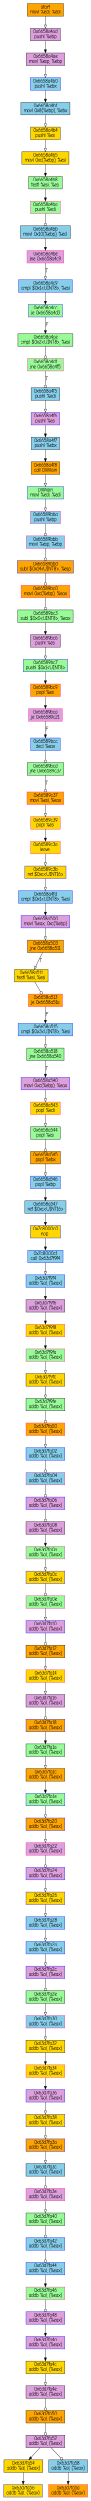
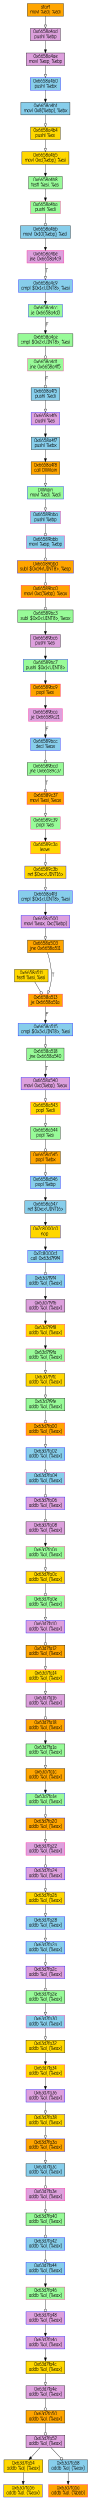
edge "0x6658a4d1 jne 0x6658a4f5" -> "0x6658a4f5 pushl %edi": label "T" -> "F"
edge "0x66589bc6 pushl %esi" -> "0x66589bc7 pushl $0x1<UINT8>": arrowhead onormal -> normal
node "0x66589c39 popl %esi": fillcolor gold -> palegreen
edge "0x6658a503 jne 0x6658a511" -> "0x6658a511 testl %esi, %esi": now "0x6658a503 jne 0x6658a511" -> "0x6658a513 je 0x6658a51a"
edge "0x7c8000c1 call 0x63d7f9f4" -> "0x63d7f9f4 addb %al, (%eax)": arrowhead onormal -> odot
node "0x63d7fa5a addb %al, (%eax)": label "0x63d7fa5a addb %al, (%eax)" -> "0x63d7fa5a addb %al, (%bbb)"
